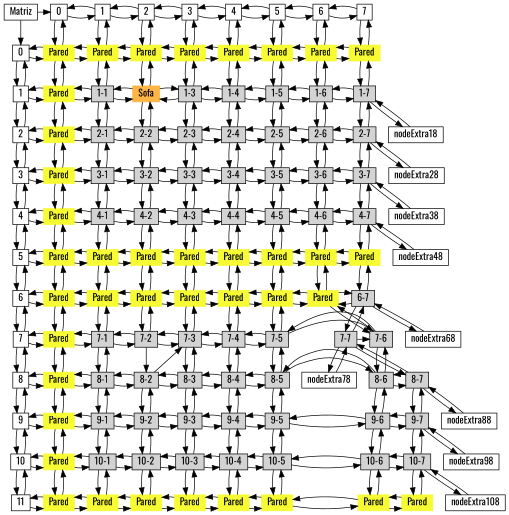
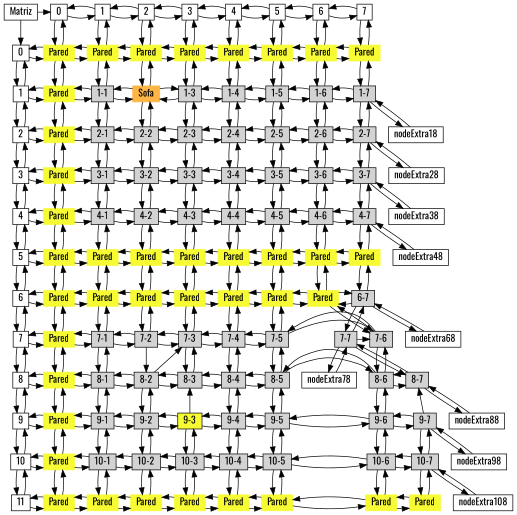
edge "8-3" -> "9-3": removed
edge "8-7" -> "9-7": removed
node "9-3": fillcolor lightgrey -> #f6fb34
